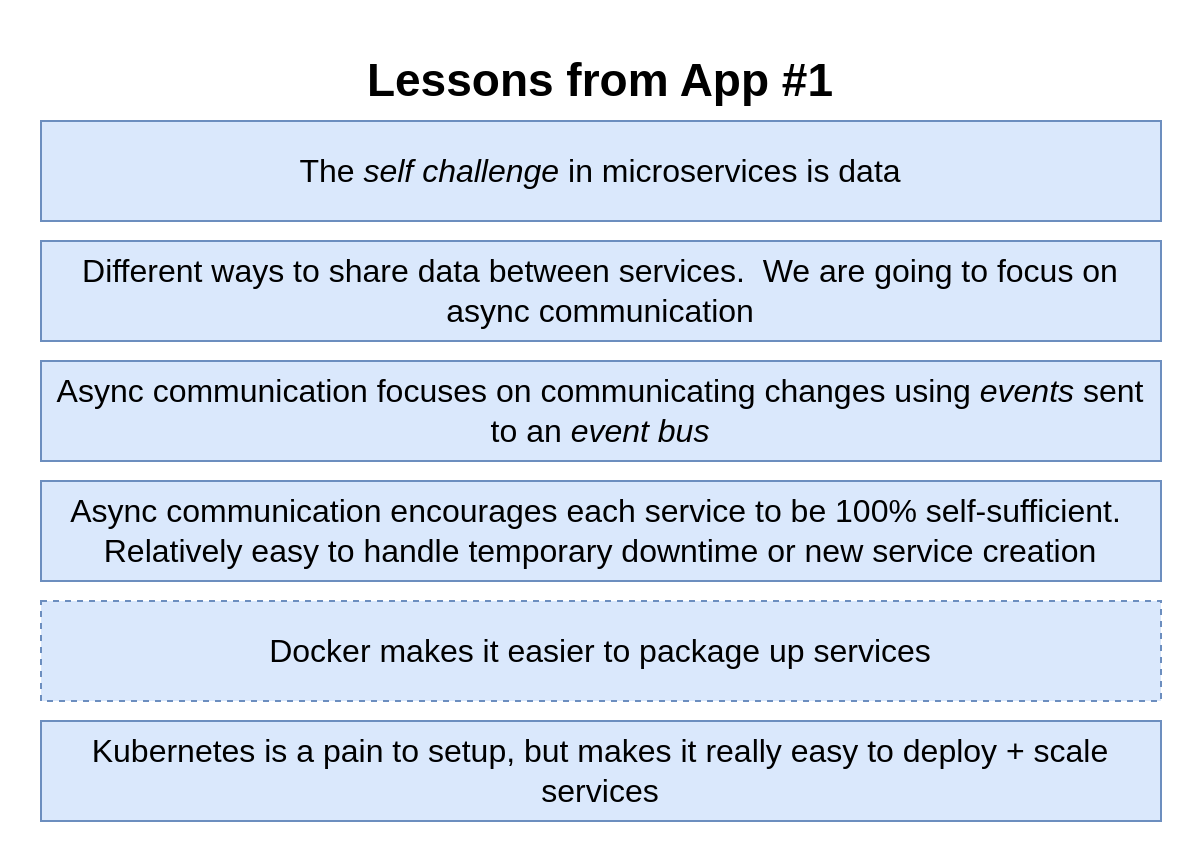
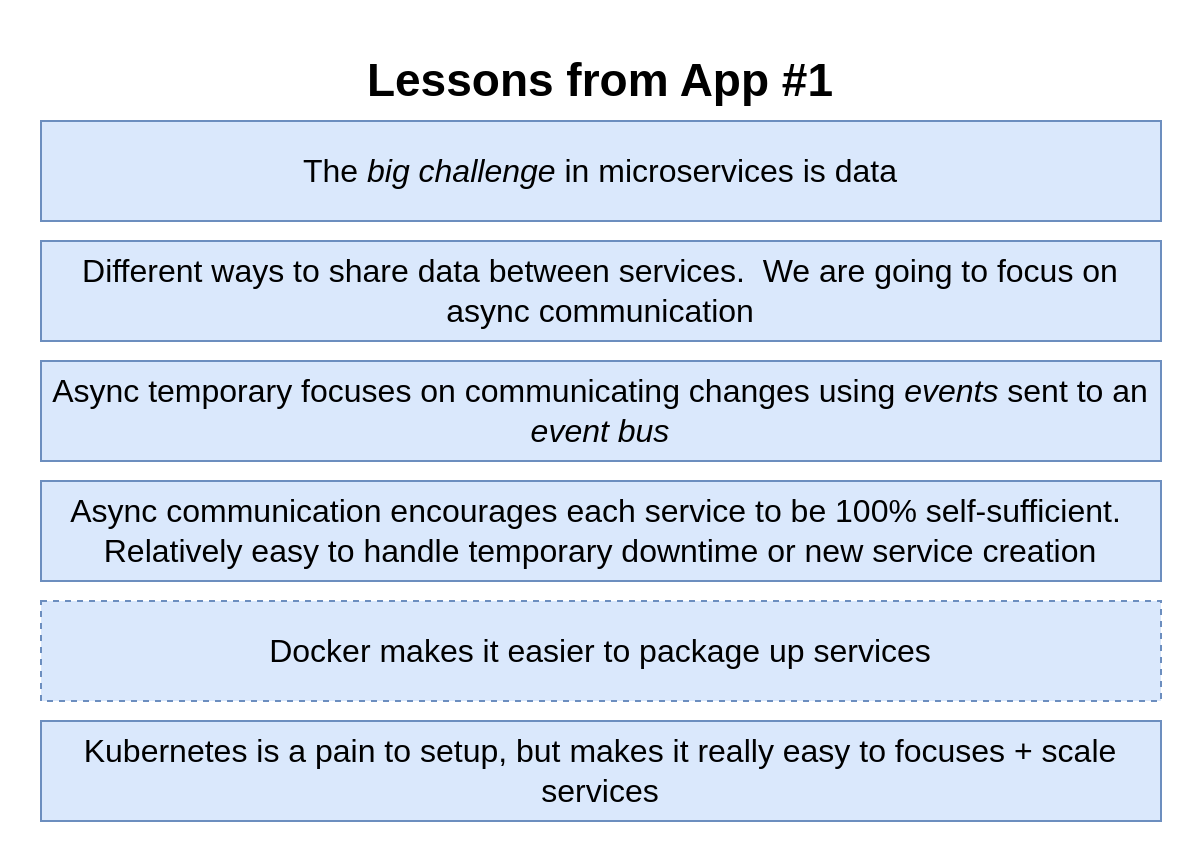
node "The self challenge in microservices is data": label "The self challenge in microservices is data" -> "The big challenge in microservices is data"
node "Async communication focuses on communicating changes using events sent to an event bus": label "Async communication focuses on communicating changes using events sent to an event bus" -> "Async temporary focuses on communicating changes using events sent to an event bus"
node "Kubernetes is a pain to setup, but makes it really easy to deploy + scale services": label "Kubernetes is a pain to setup, but makes it really easy to deploy + scale services" -> "Kubernetes is a pain to setup, but makes it really easy to focuses + scale services"
